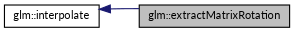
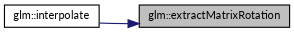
edge "glm::extractMatrixRotation" -> "glm::interpolate": reversed
